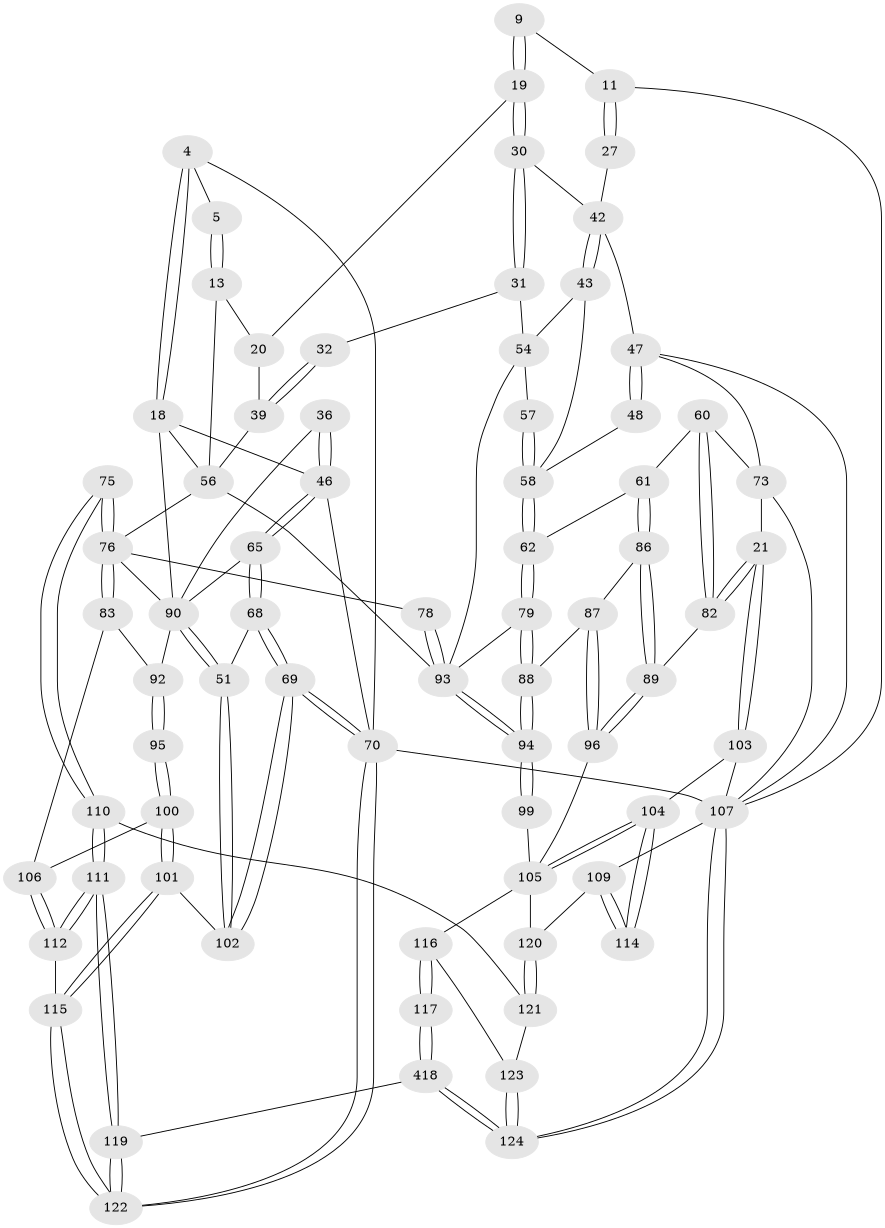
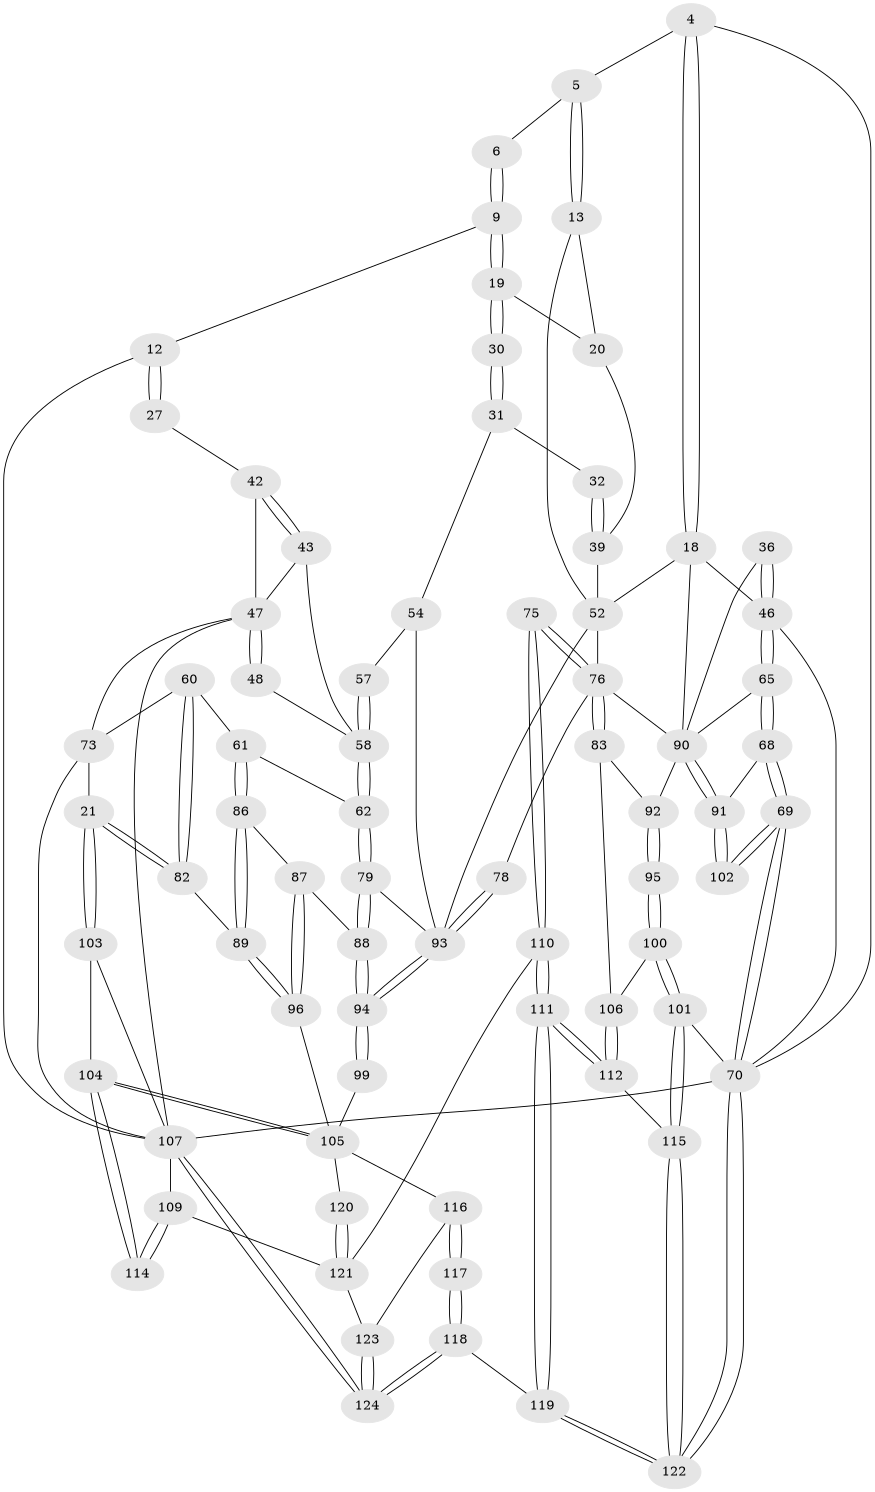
node "11": label "11" -> "12"
node "6": added
edge "30" -- "42": removed
edge "43" -- "54": now "43" -- "47"
node "56": label "56" -> "52"
node "51": label "51" -> "91"
edge "101" -- "102": now "101" -- "70"
edge "109" -- "120": now "109" -- "121"
node "418": label "418" -> "118"
